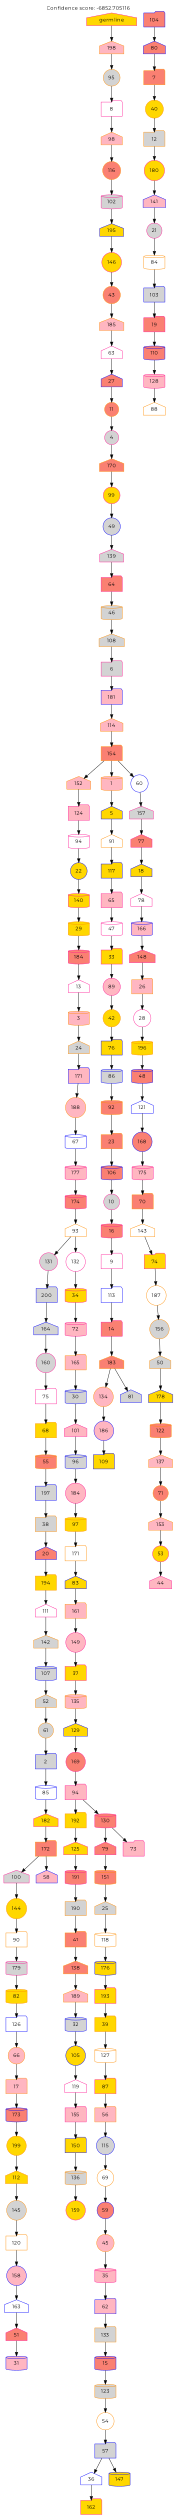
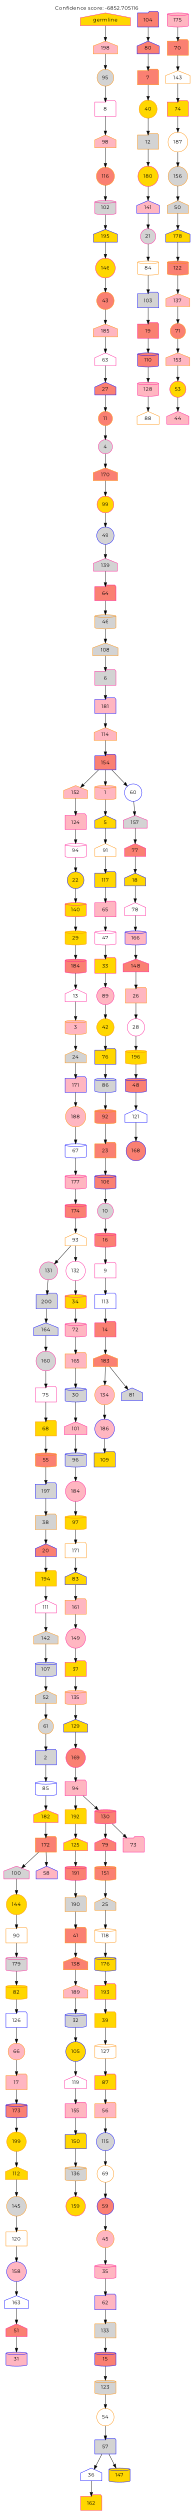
node "154": color darkorange -> blue
edge "168" -> "175": removed
